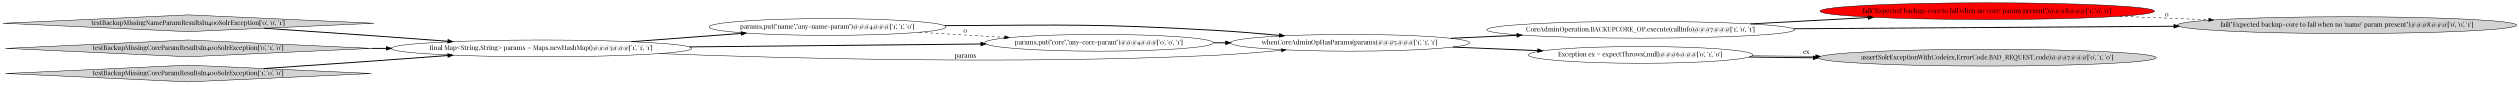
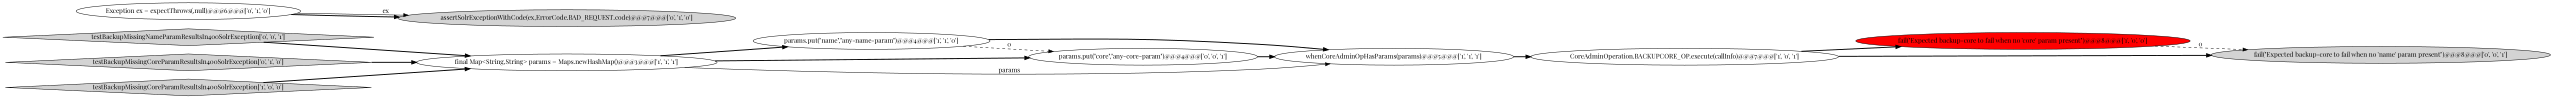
edge "whenCoreAdminOpHasParams(params)@@@5@@@['1', '1', '1']" -> "Exception ex = expectThrows(,null)@@@6@@@['0', '1', '0']": removed
